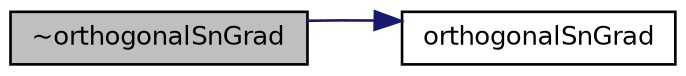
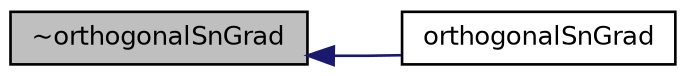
edge "~orthogonalSnGrad" -> "orthogonalSnGrad": reversed
